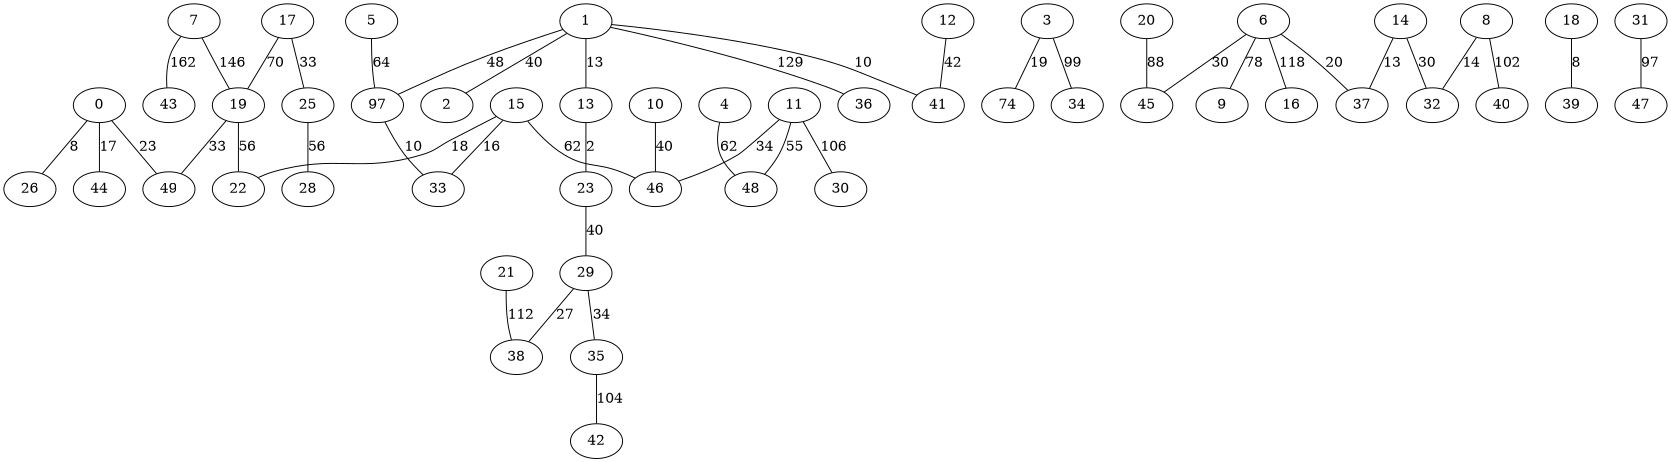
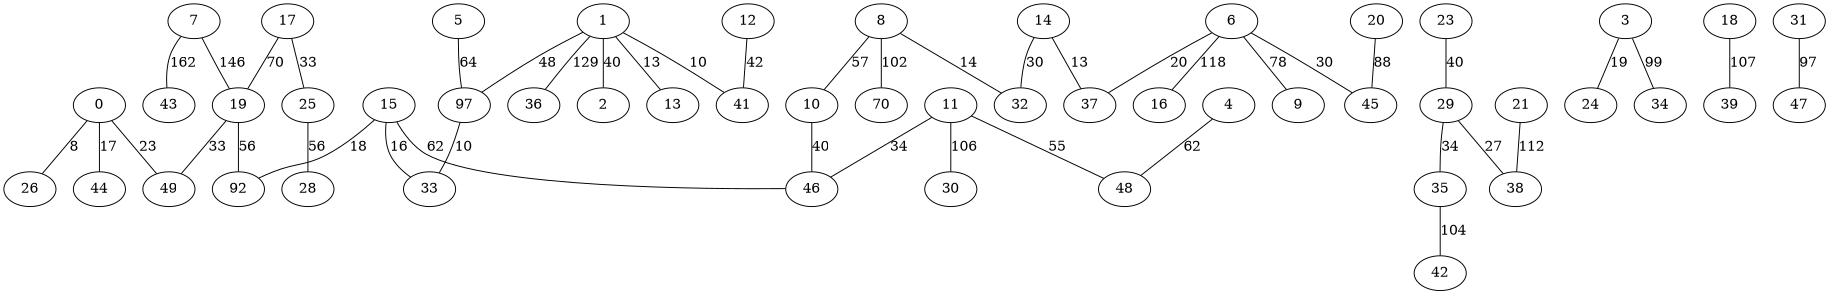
edge "8" -- "10": added, label "57"
edge "18" -- "39": label "8" -> "107"
node "74": label "74" -> "24"
node "40": label "40" -> "70"
edge "13" -- "23": removed, label "2"
node "22": label "22" -> "92"
